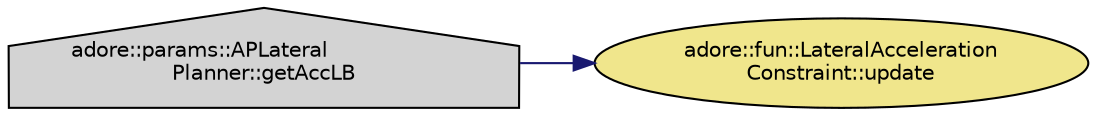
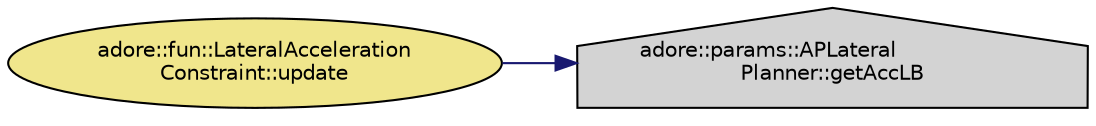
edge "adore::params::APLateral Planner::getAccLB" -> "adore::fun::LateralAcceleration Constraint::update": reversed
